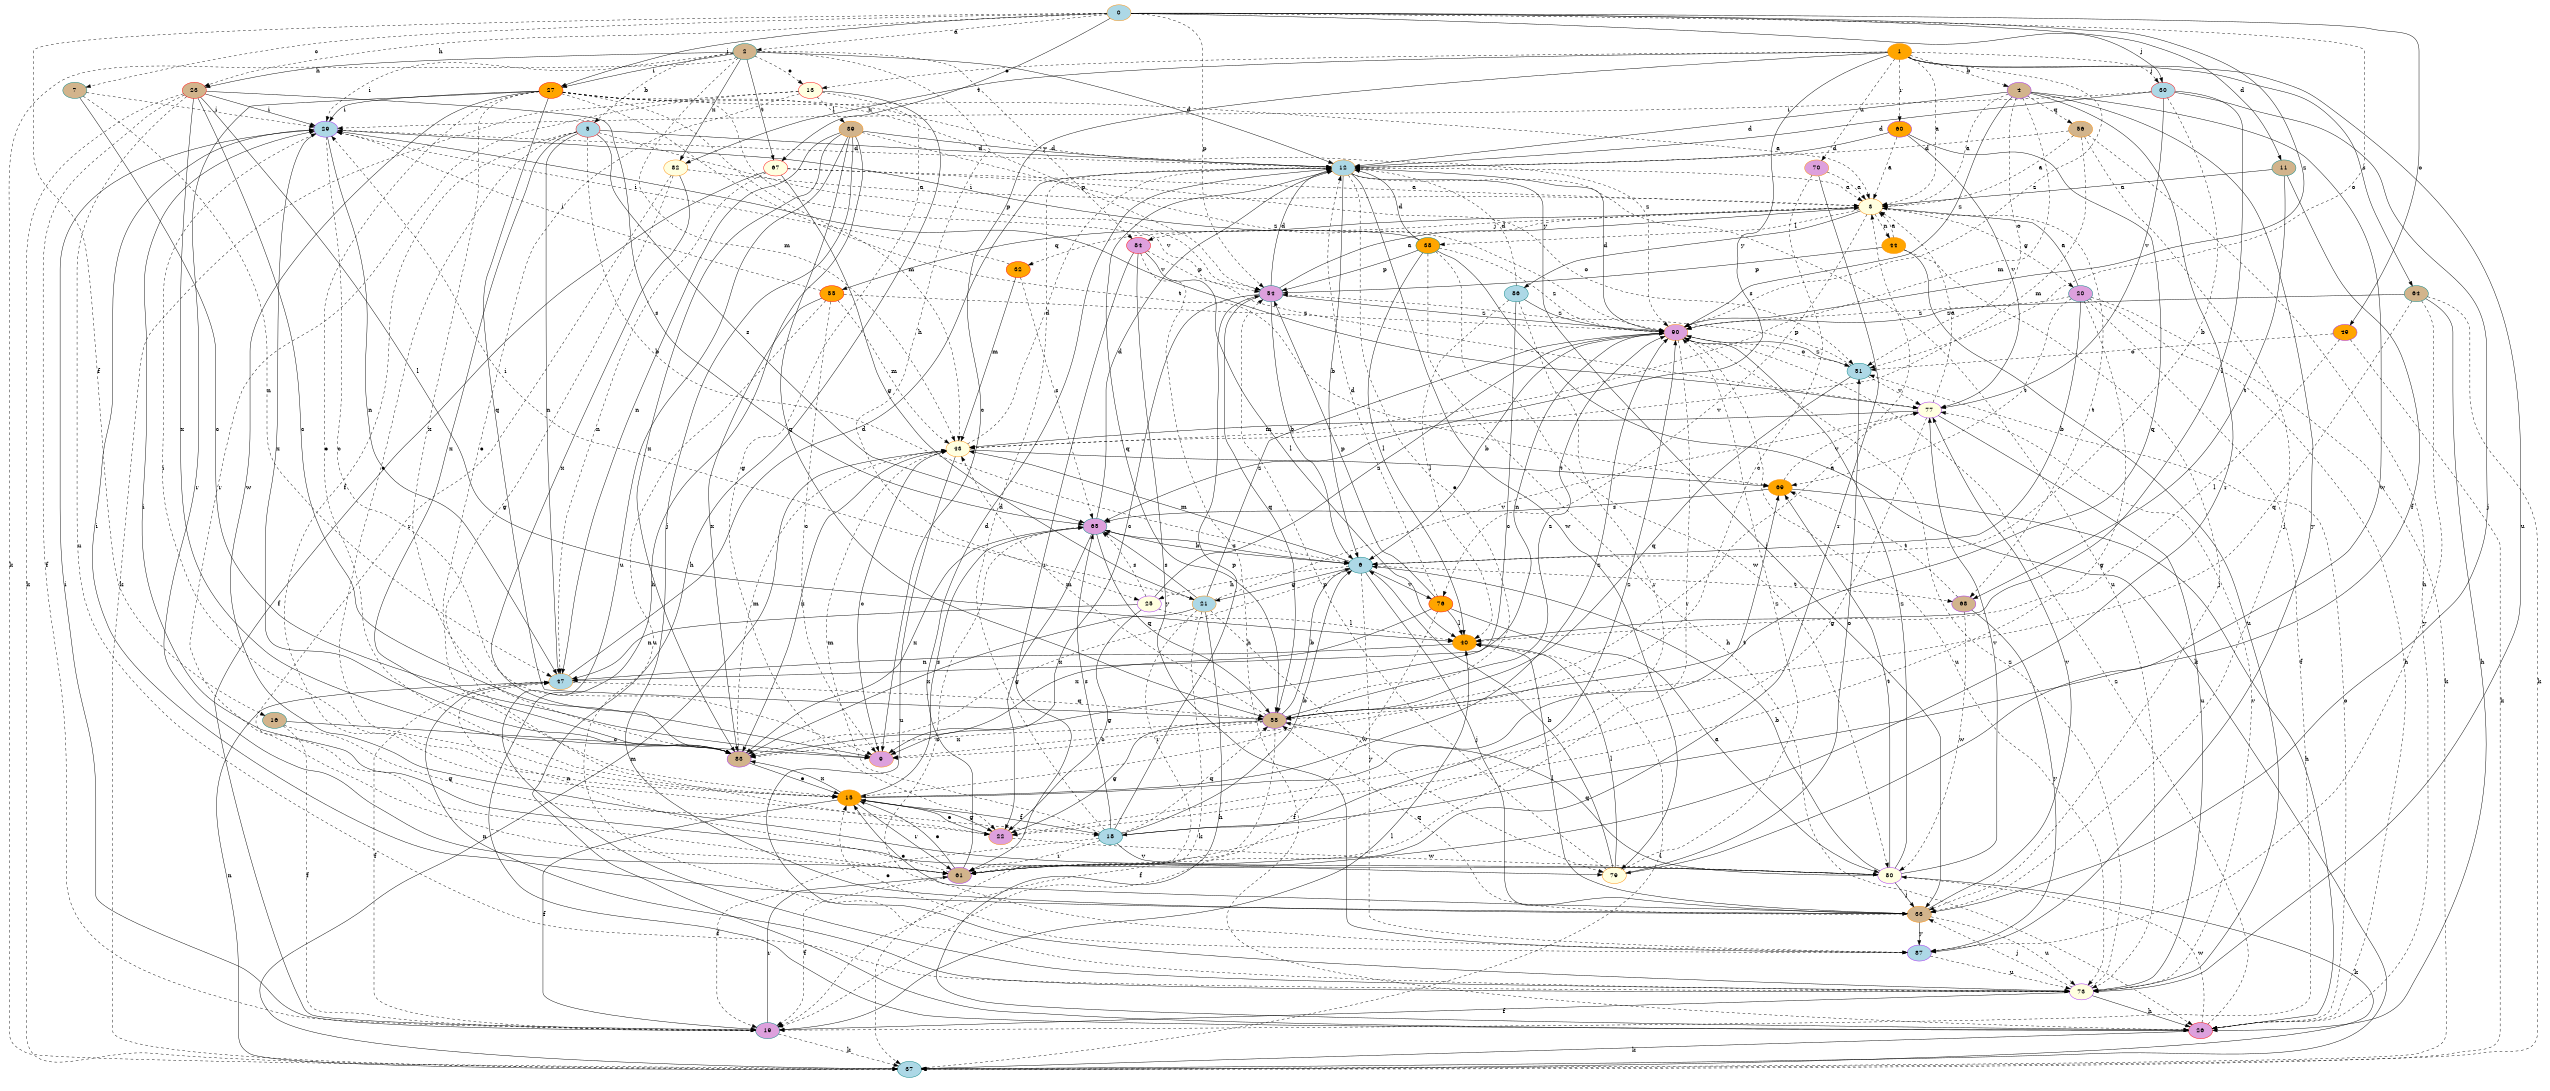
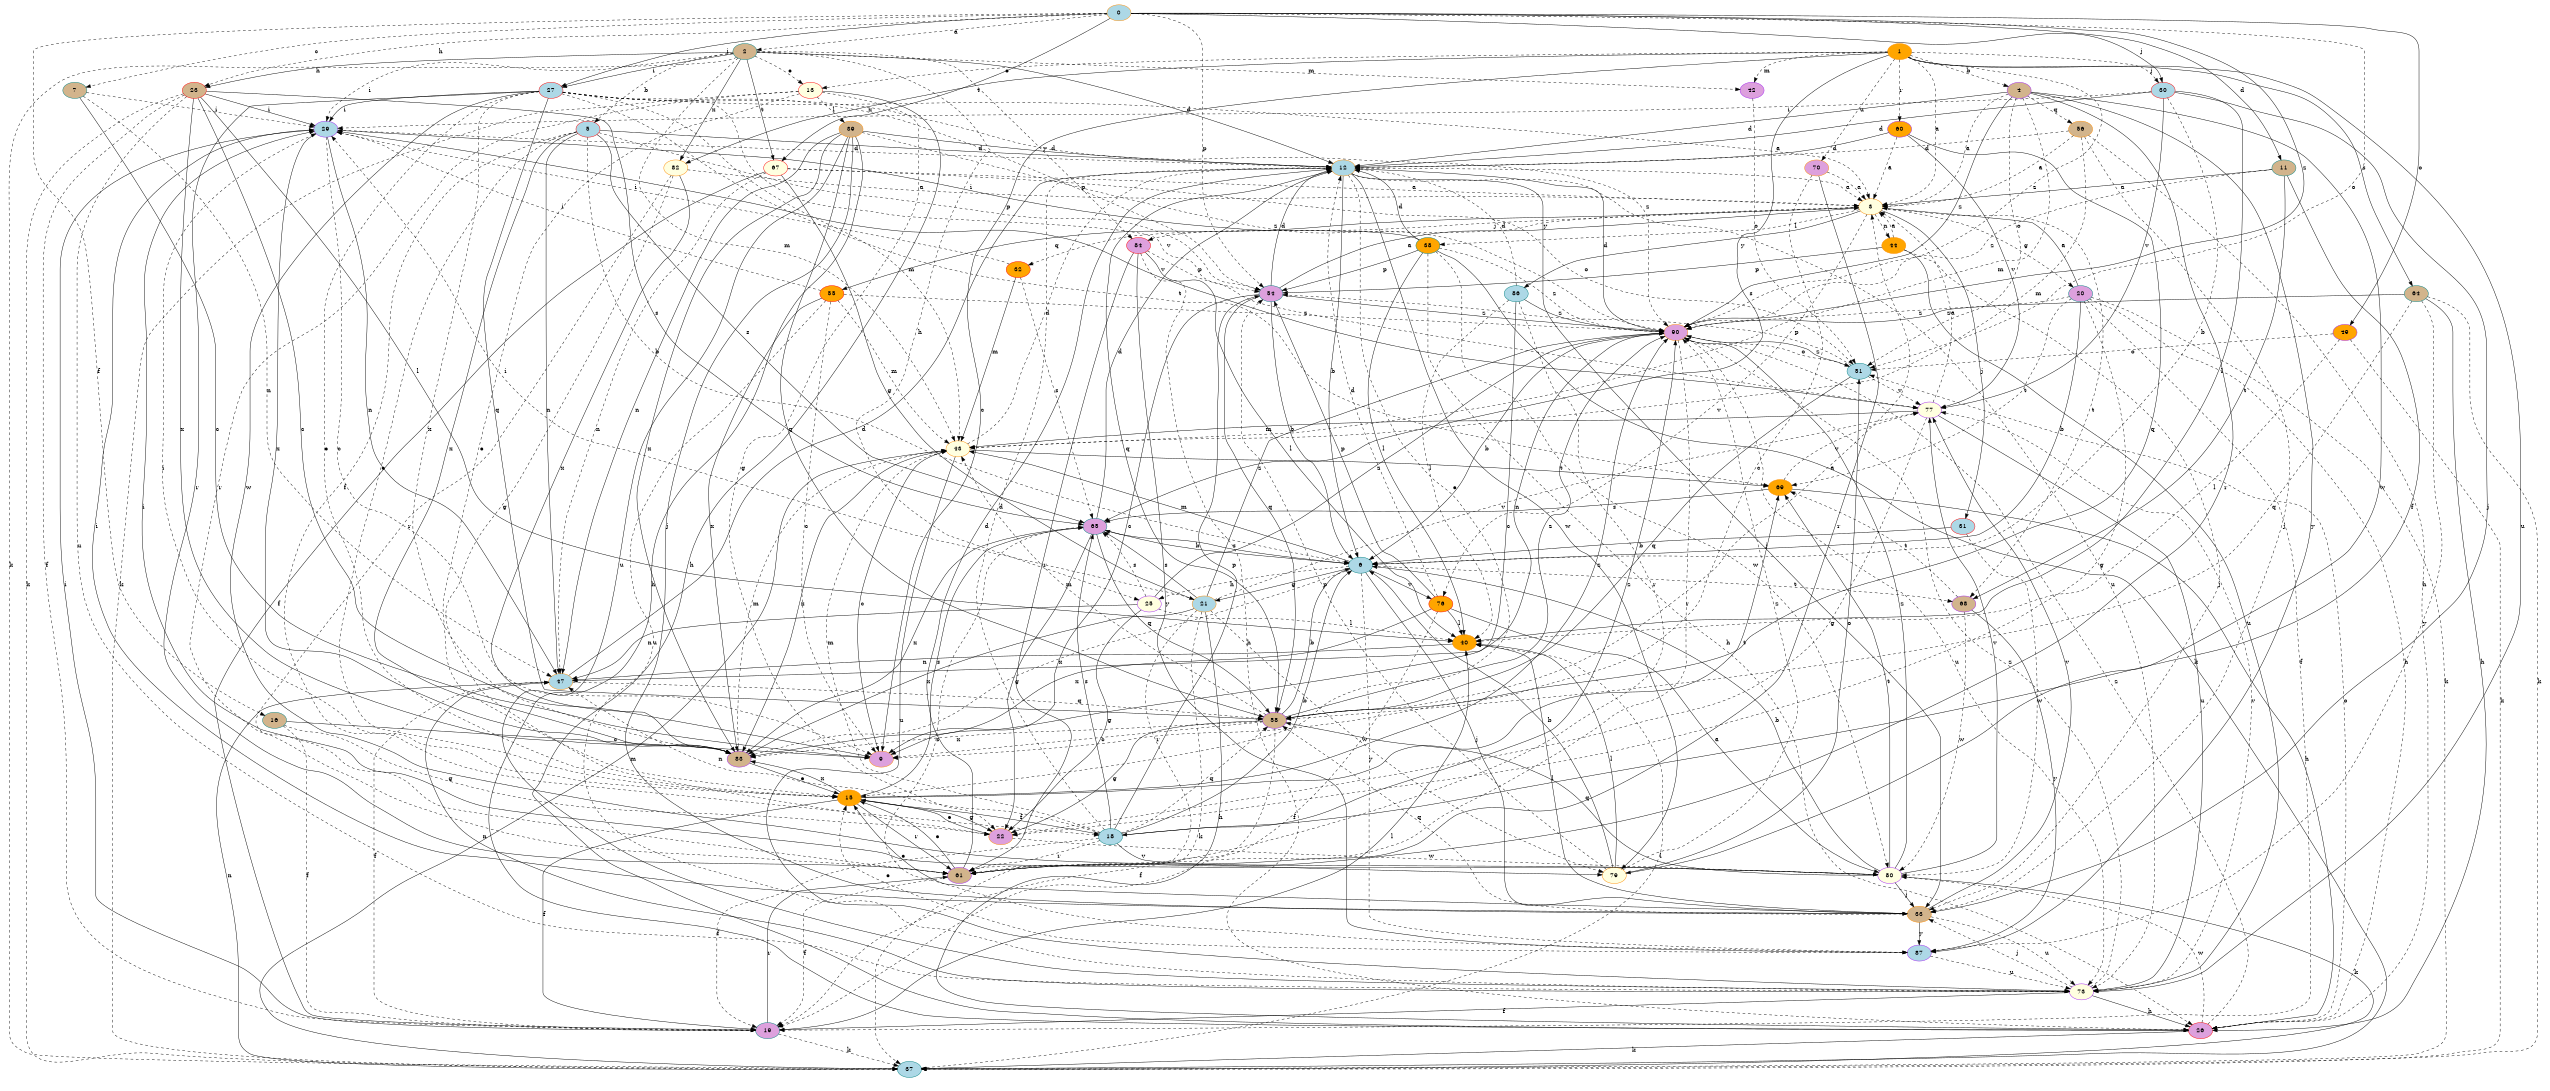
node "27": fillcolor orange -> lightblue
node "42": added
edge "11" -> "90": added, label "z"
node "31": added
edge "61" -> "47": now "18" -> "47"
